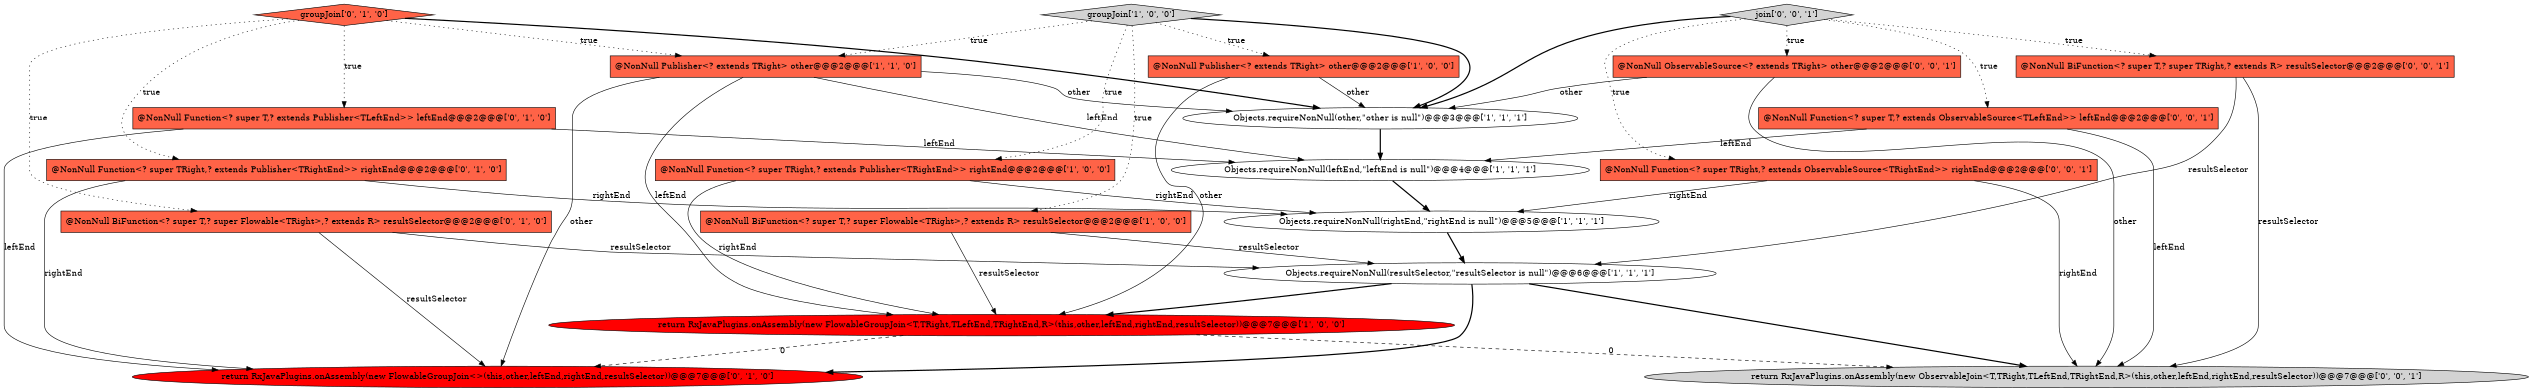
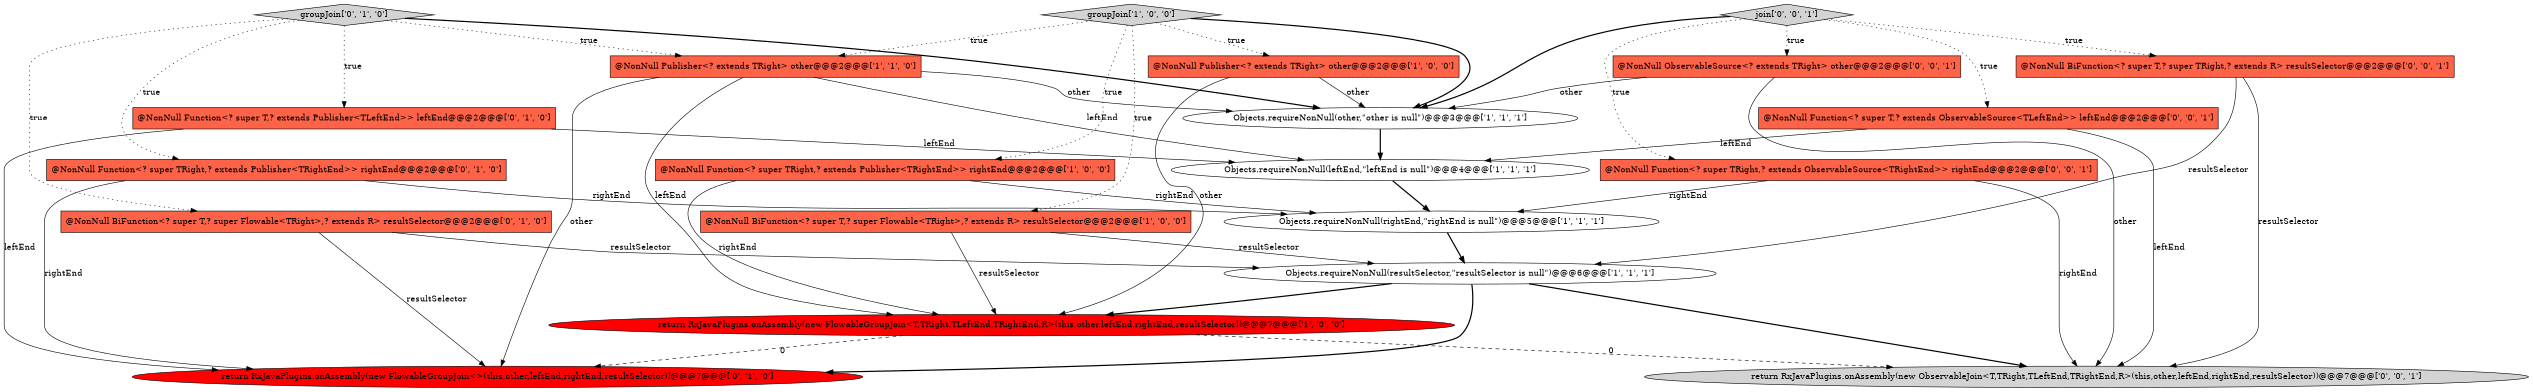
node "groupJoin['0', '1', '0']": fillcolor tomato -> lightgray
